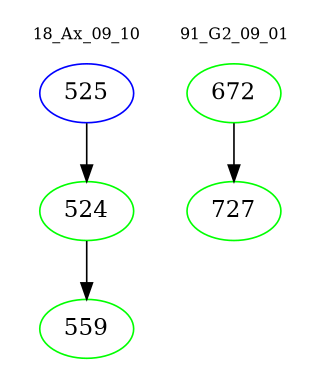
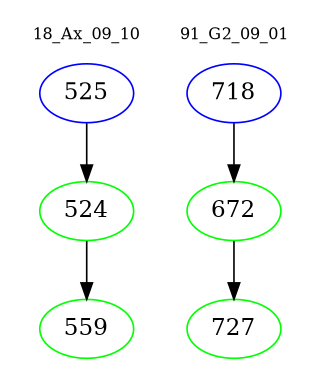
node "718": added
